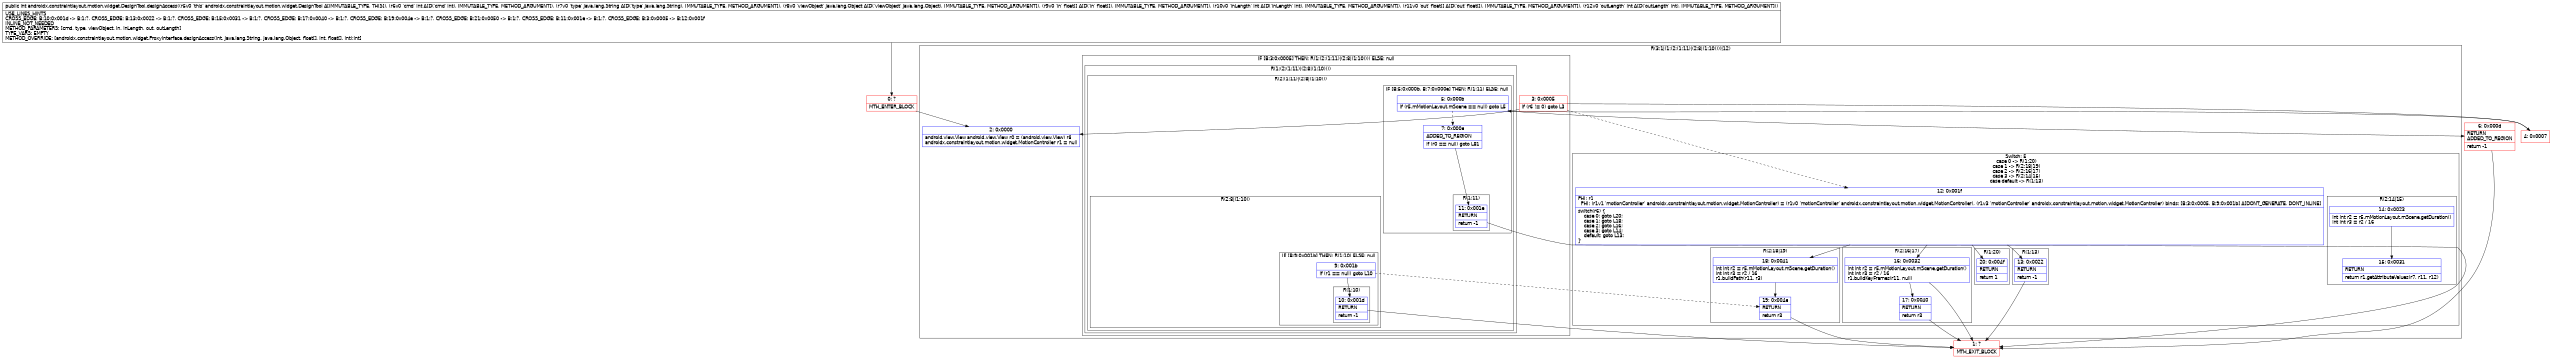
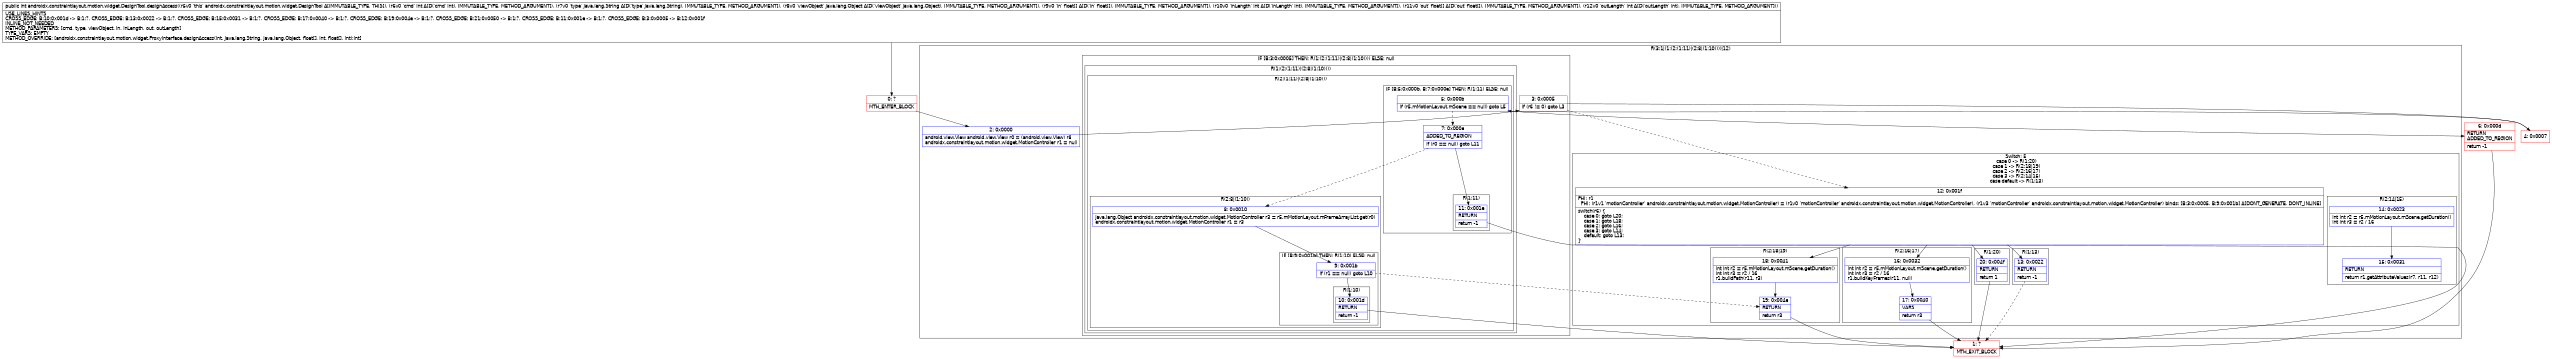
edge "3: 0x0005" -> "2: 0x0000": reversed
node "7: 0x000e": text "if (r0 == null) goto L81" -> "if (r0 == null) goto L11"
node "8: 0x0010": added
node "17: 0x0040": text "RETURN" -> "VARS"
edge "16: 0x0032" -> "1: ?": now "20: 0x004f" -> "1: ?"
edge "13: 0x0022" -> "1: ?": style solid -> dashed
